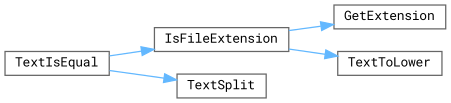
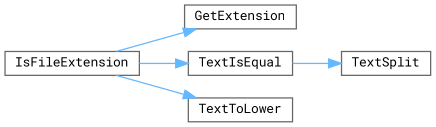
edge "TextIsEqual" -> "IsFileExtension": reversed
